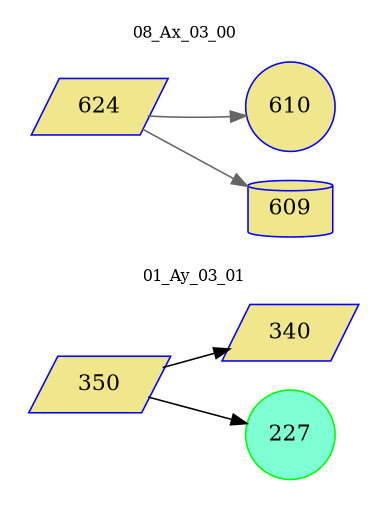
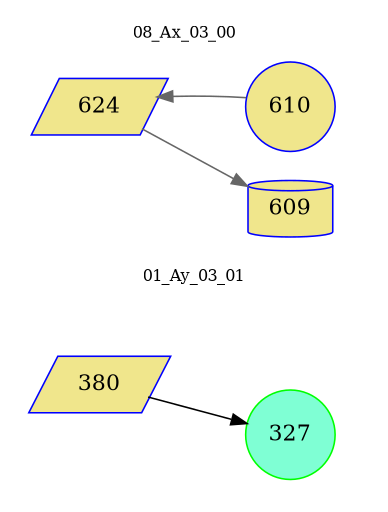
edge "624" -> "610": reversed
node "340": removed
node "350": label "350" -> "380"
node "227": label "227" -> "327"
